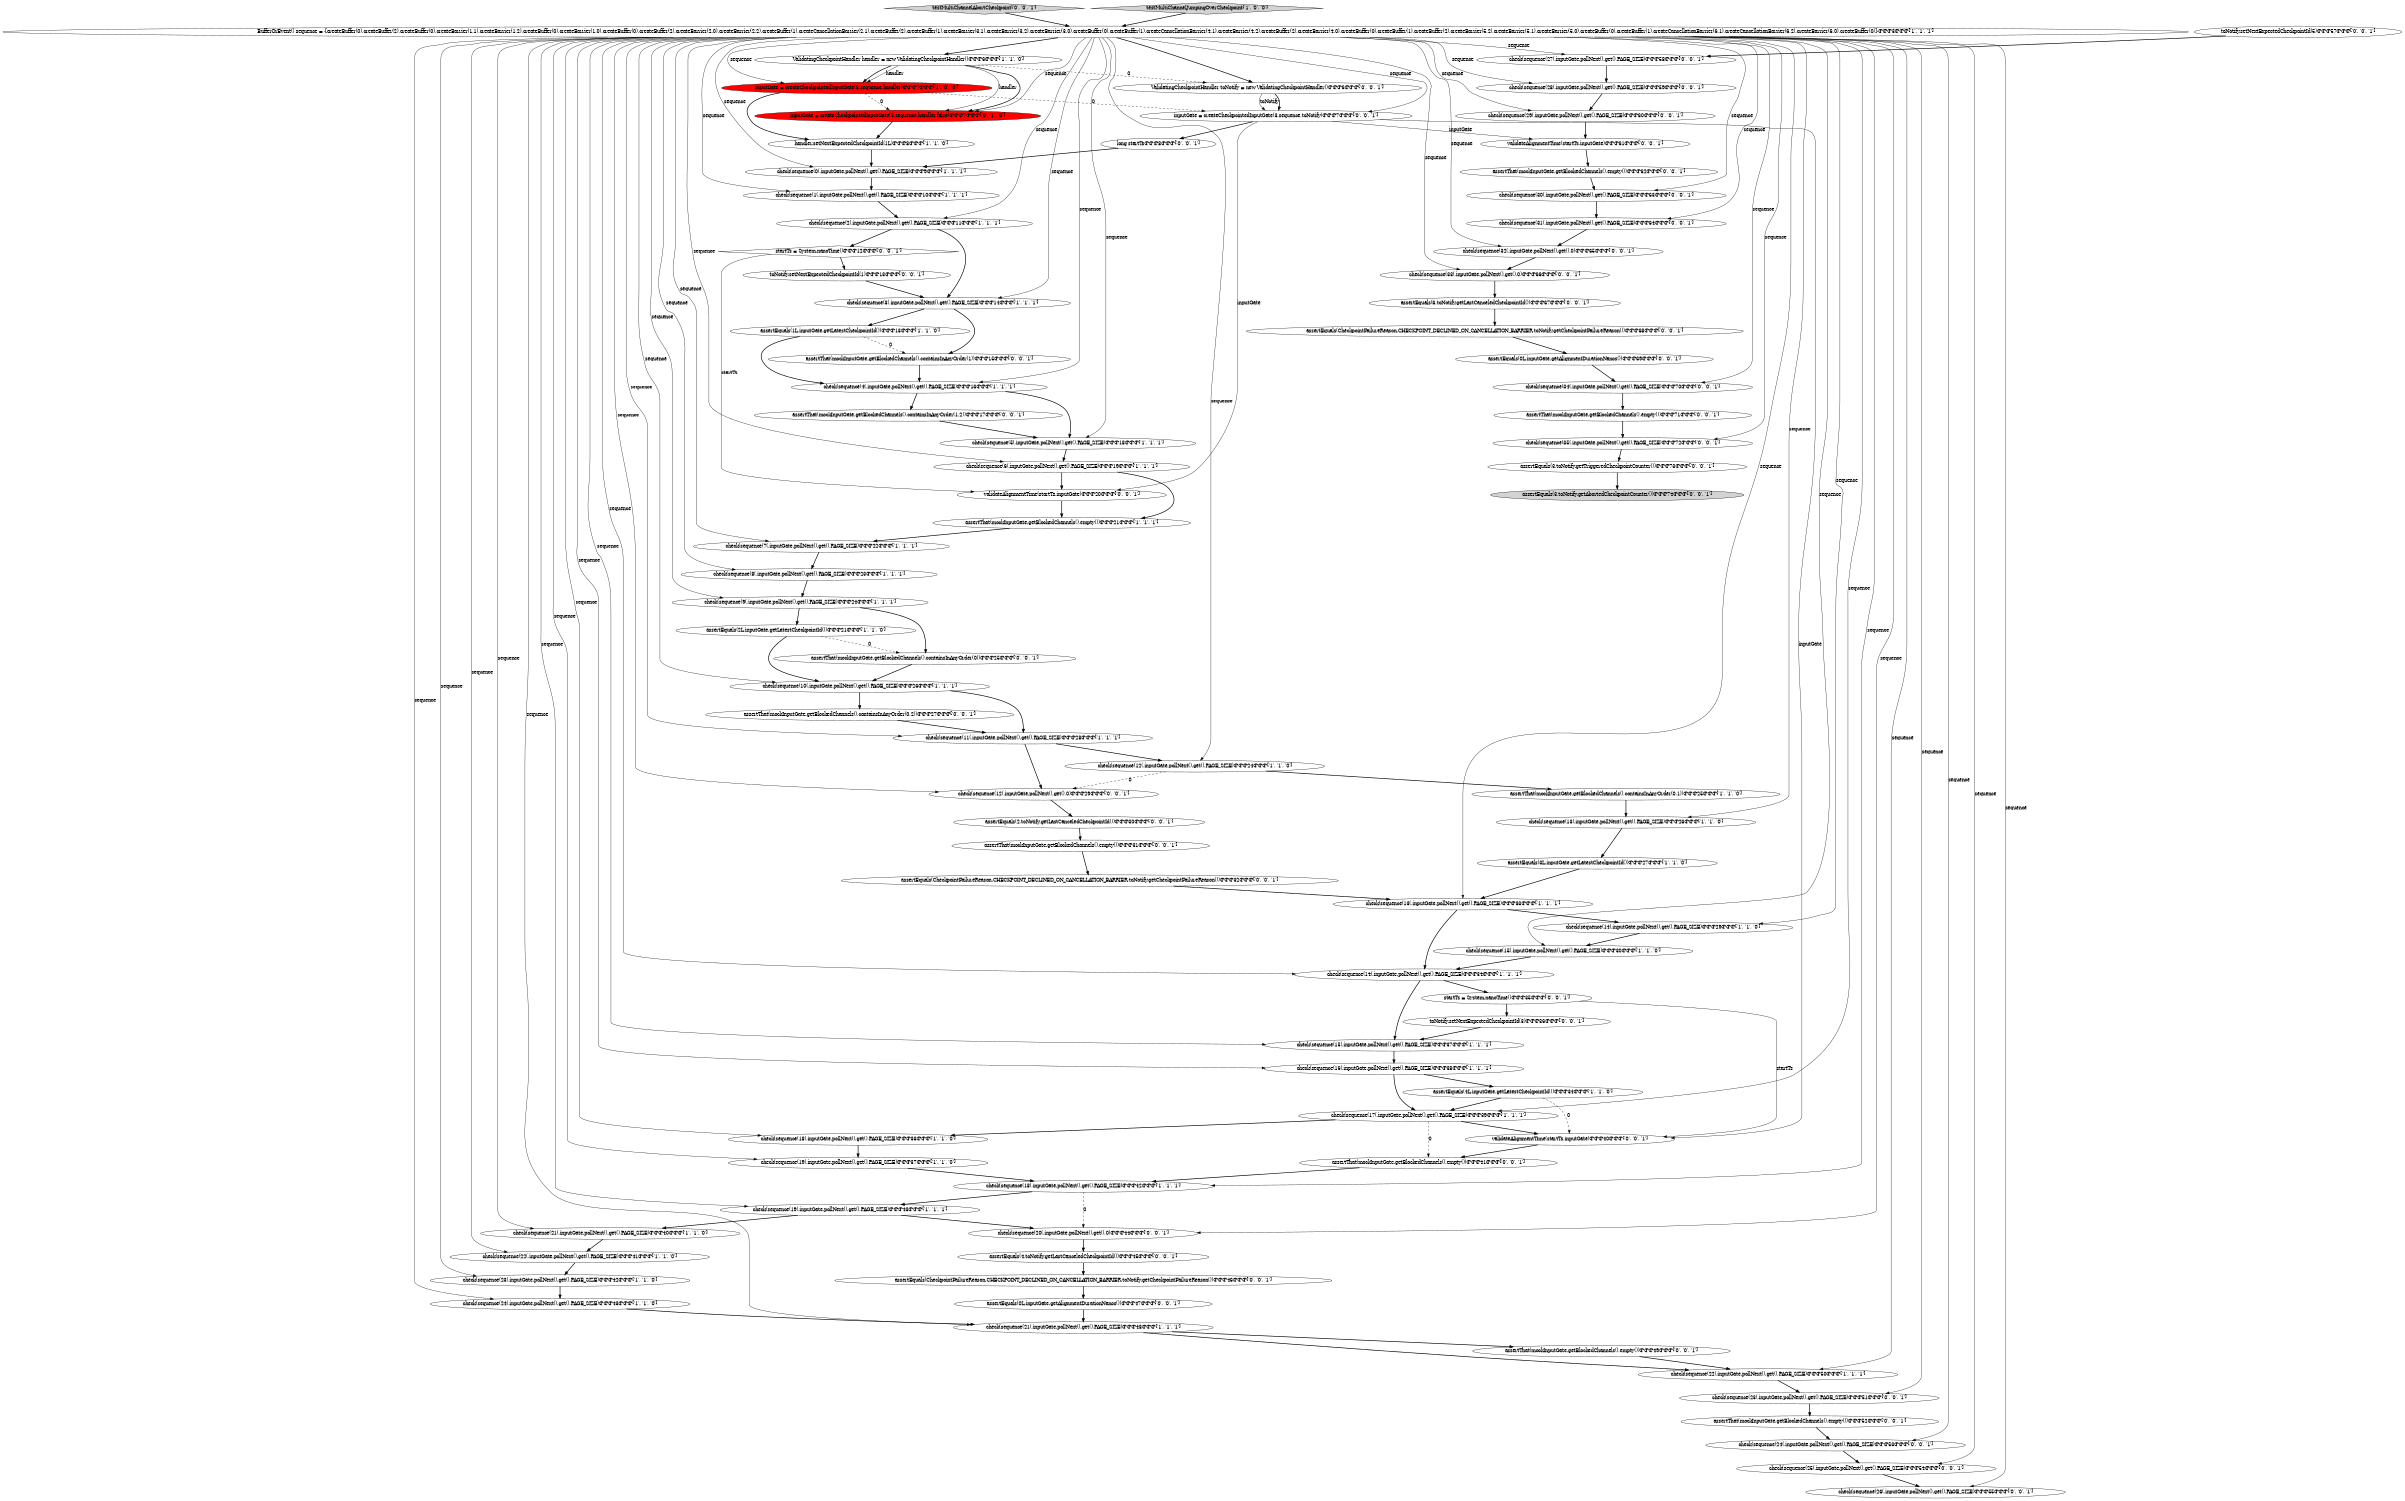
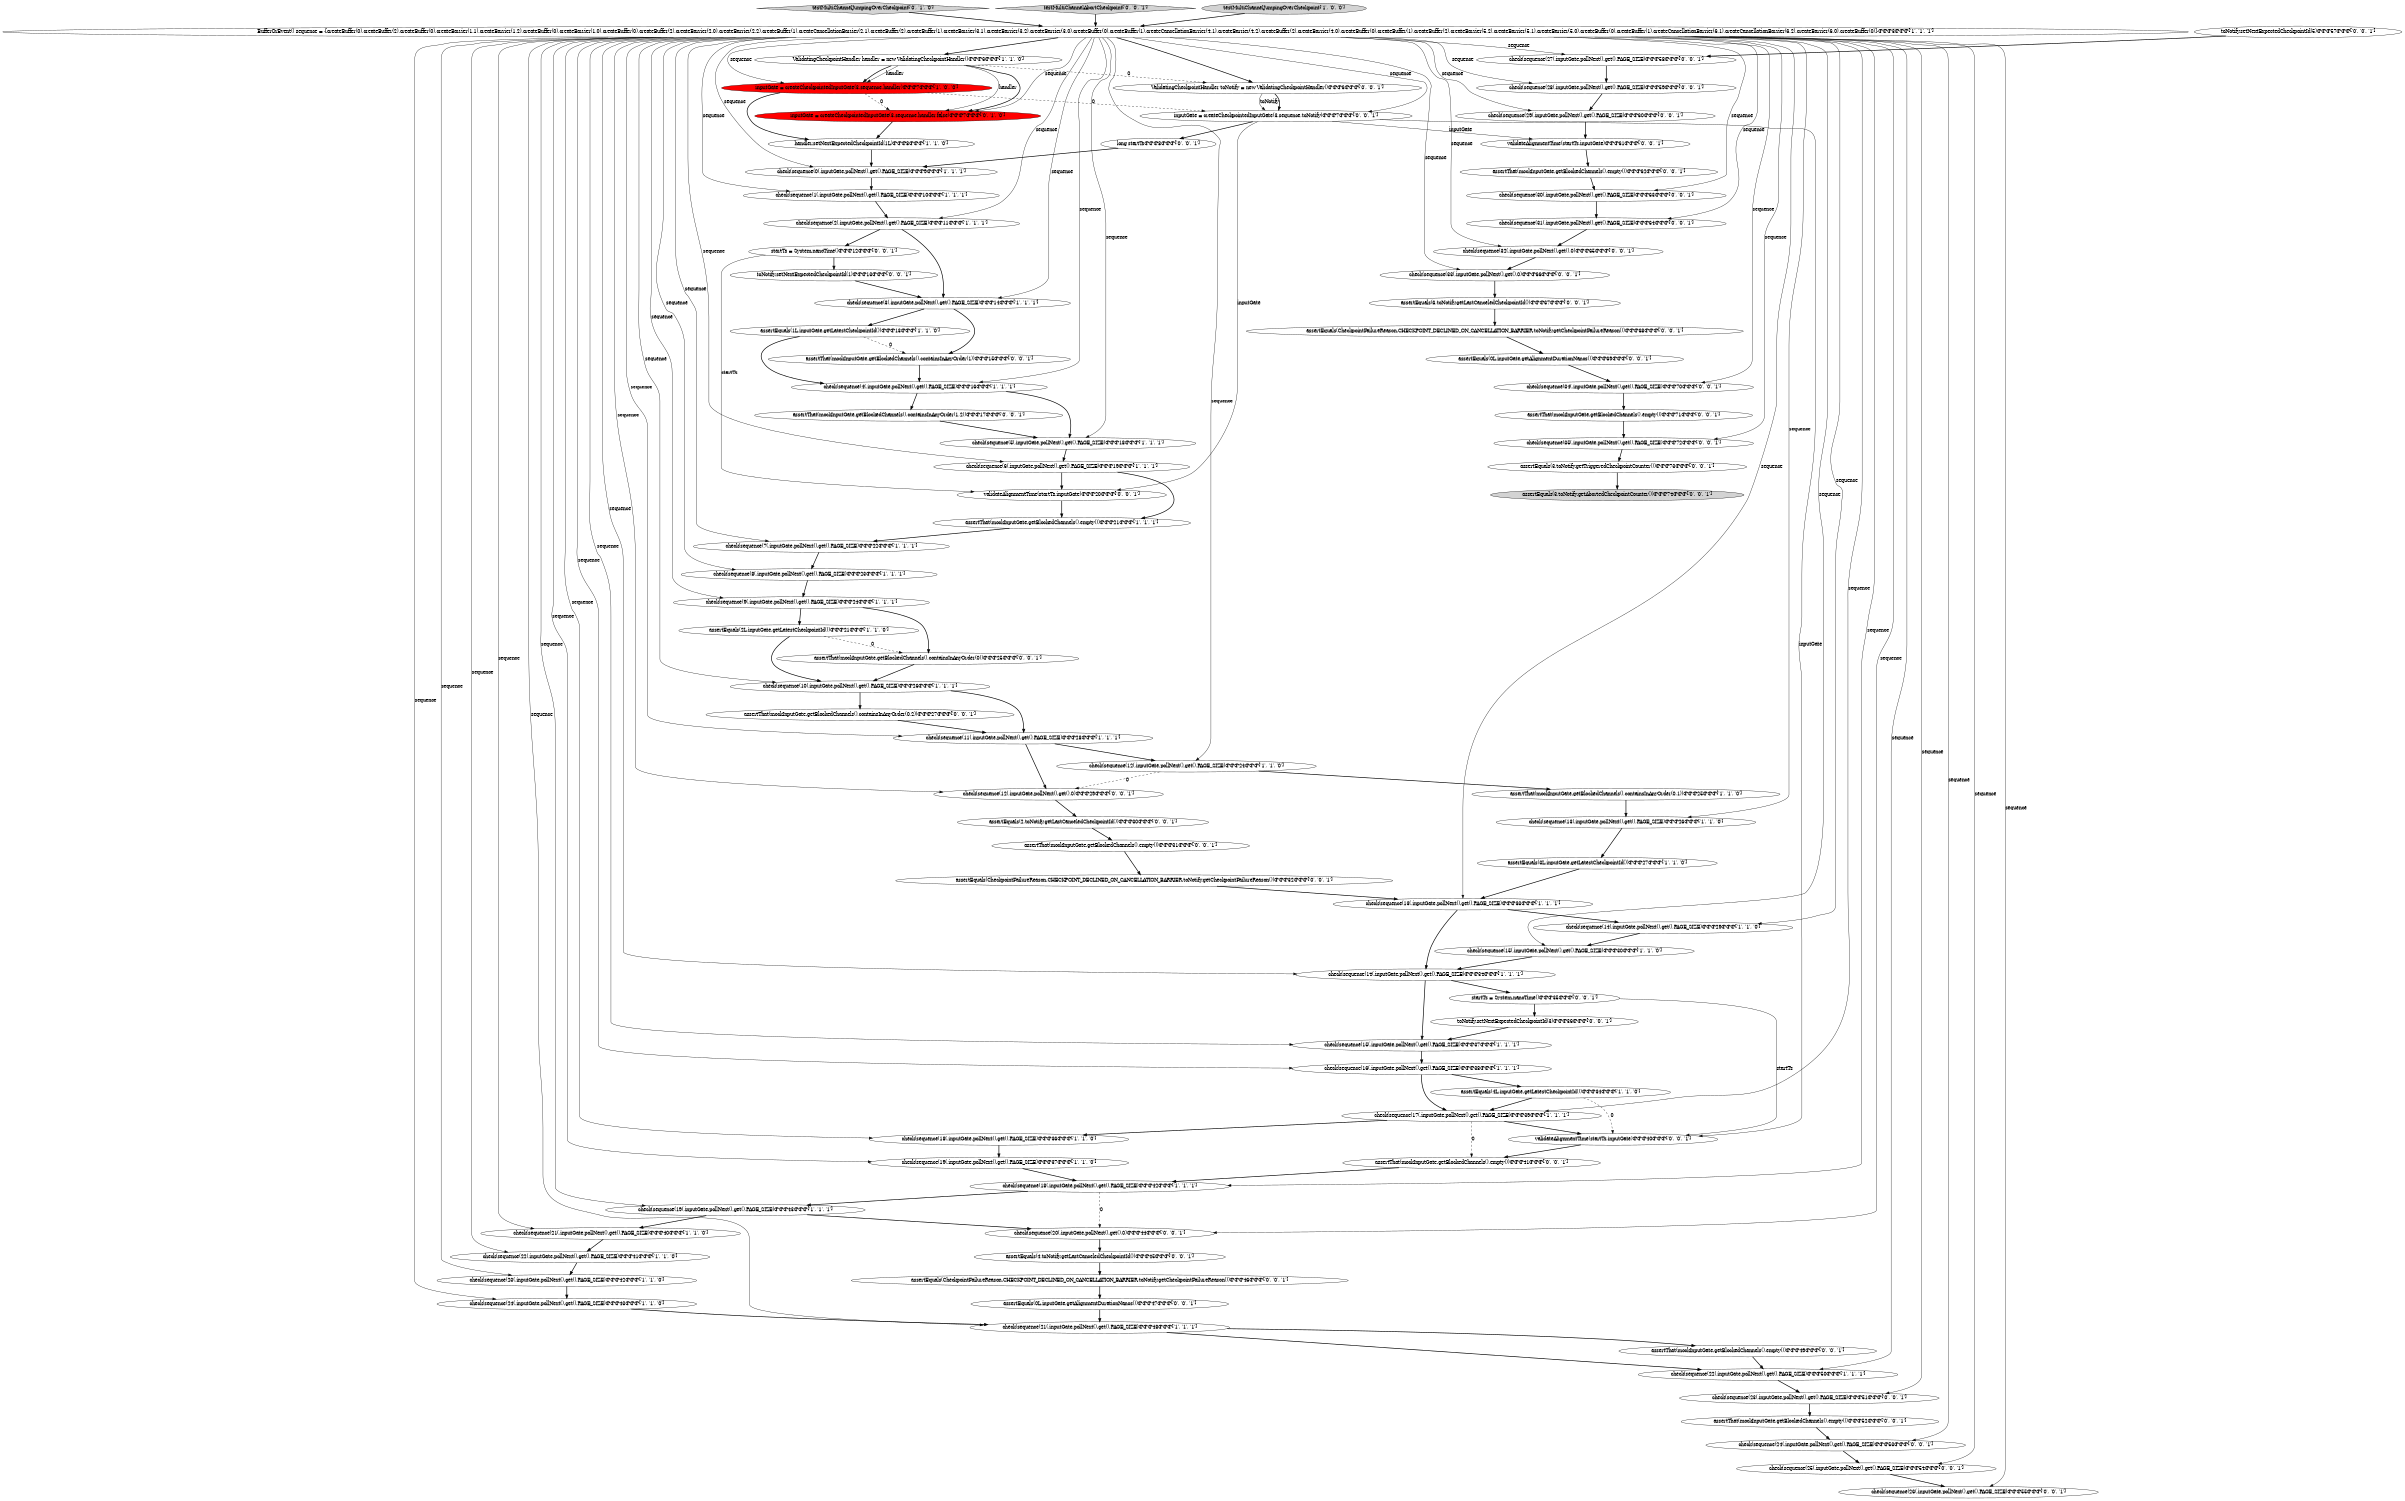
node "testMultiChannelJumpingOverCheckpoint['0', '1', '0']": added
node "testMultiChannelJumpingOverCheckpoint['1', '0', '0']": shape diamond -> ellipse
node "startTs = System.nanoTime()@@@12@@@['0', '0', '1']": shape diamond -> ellipse
